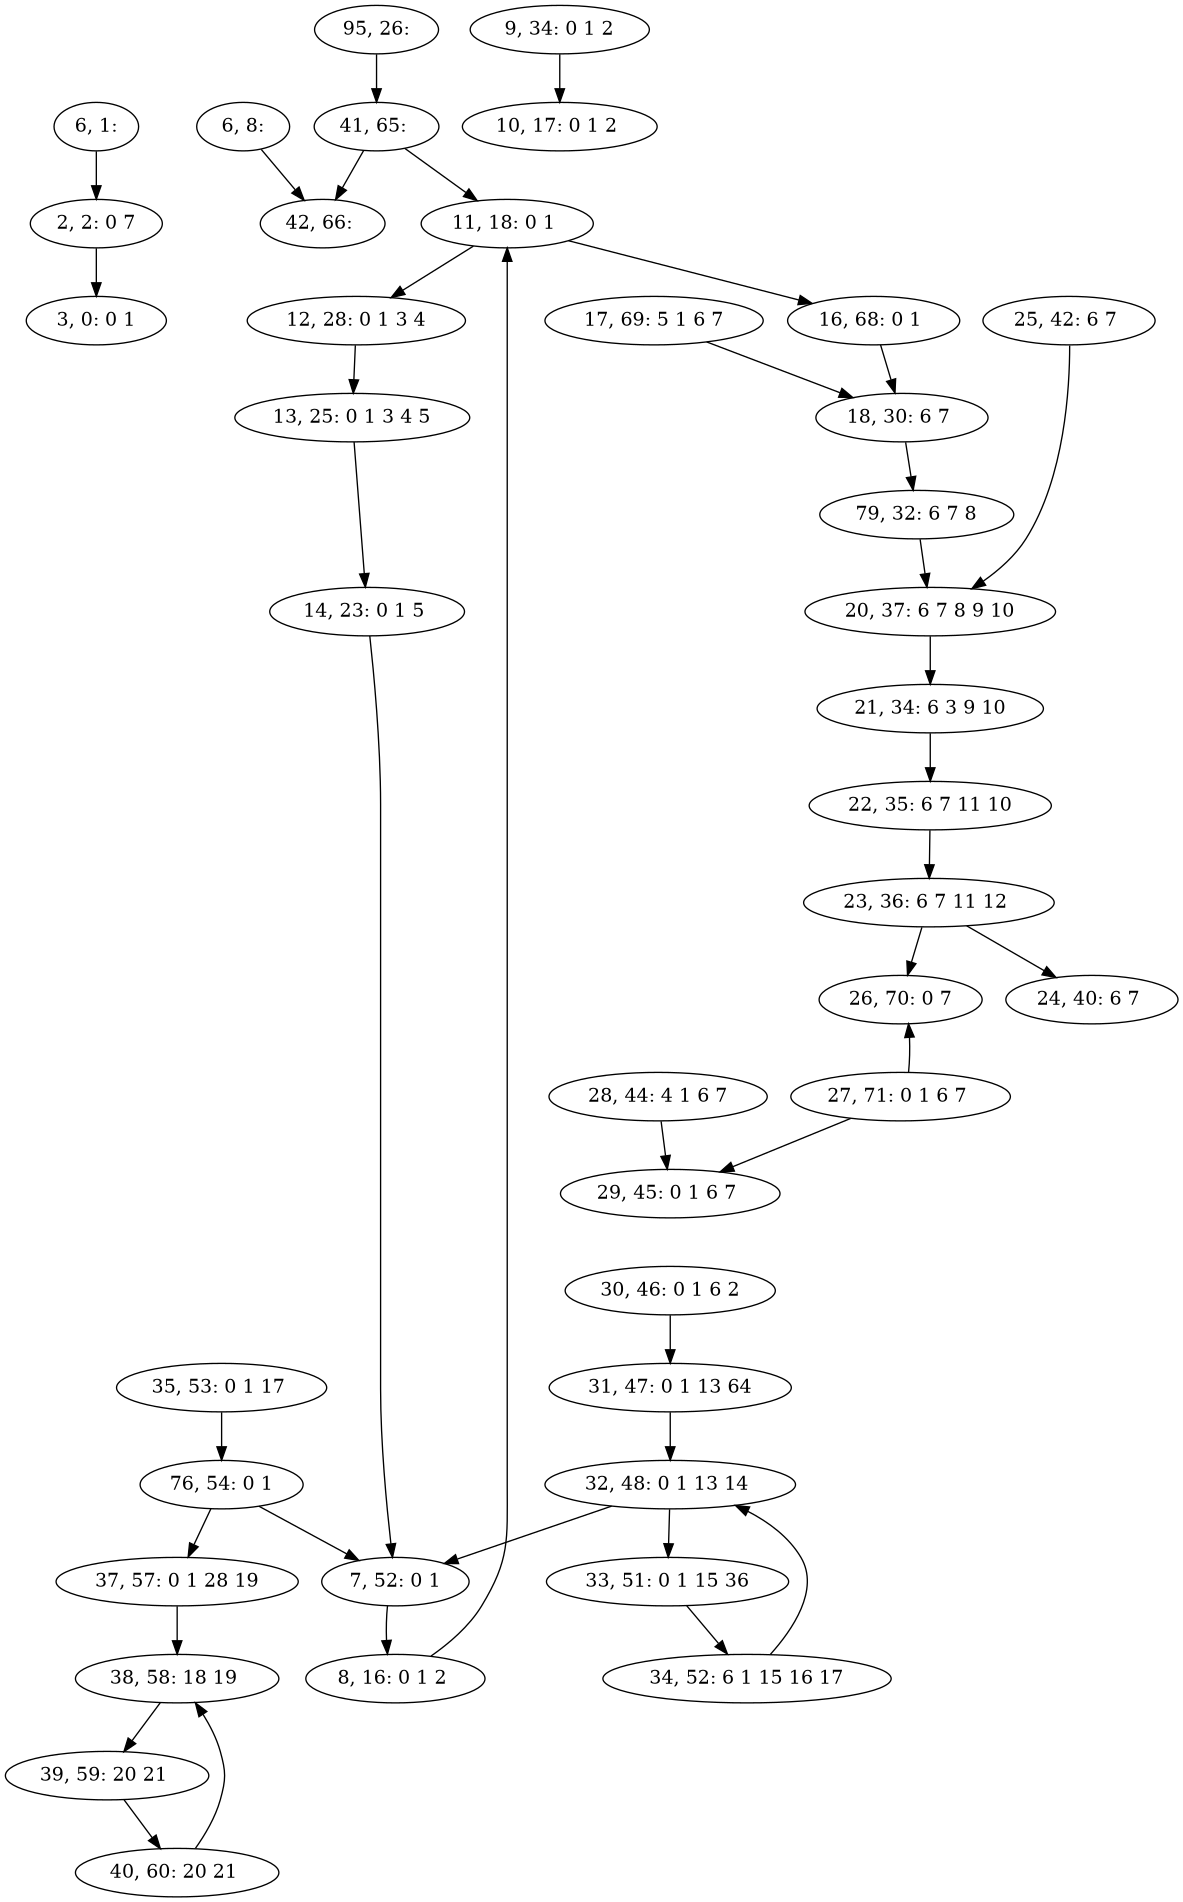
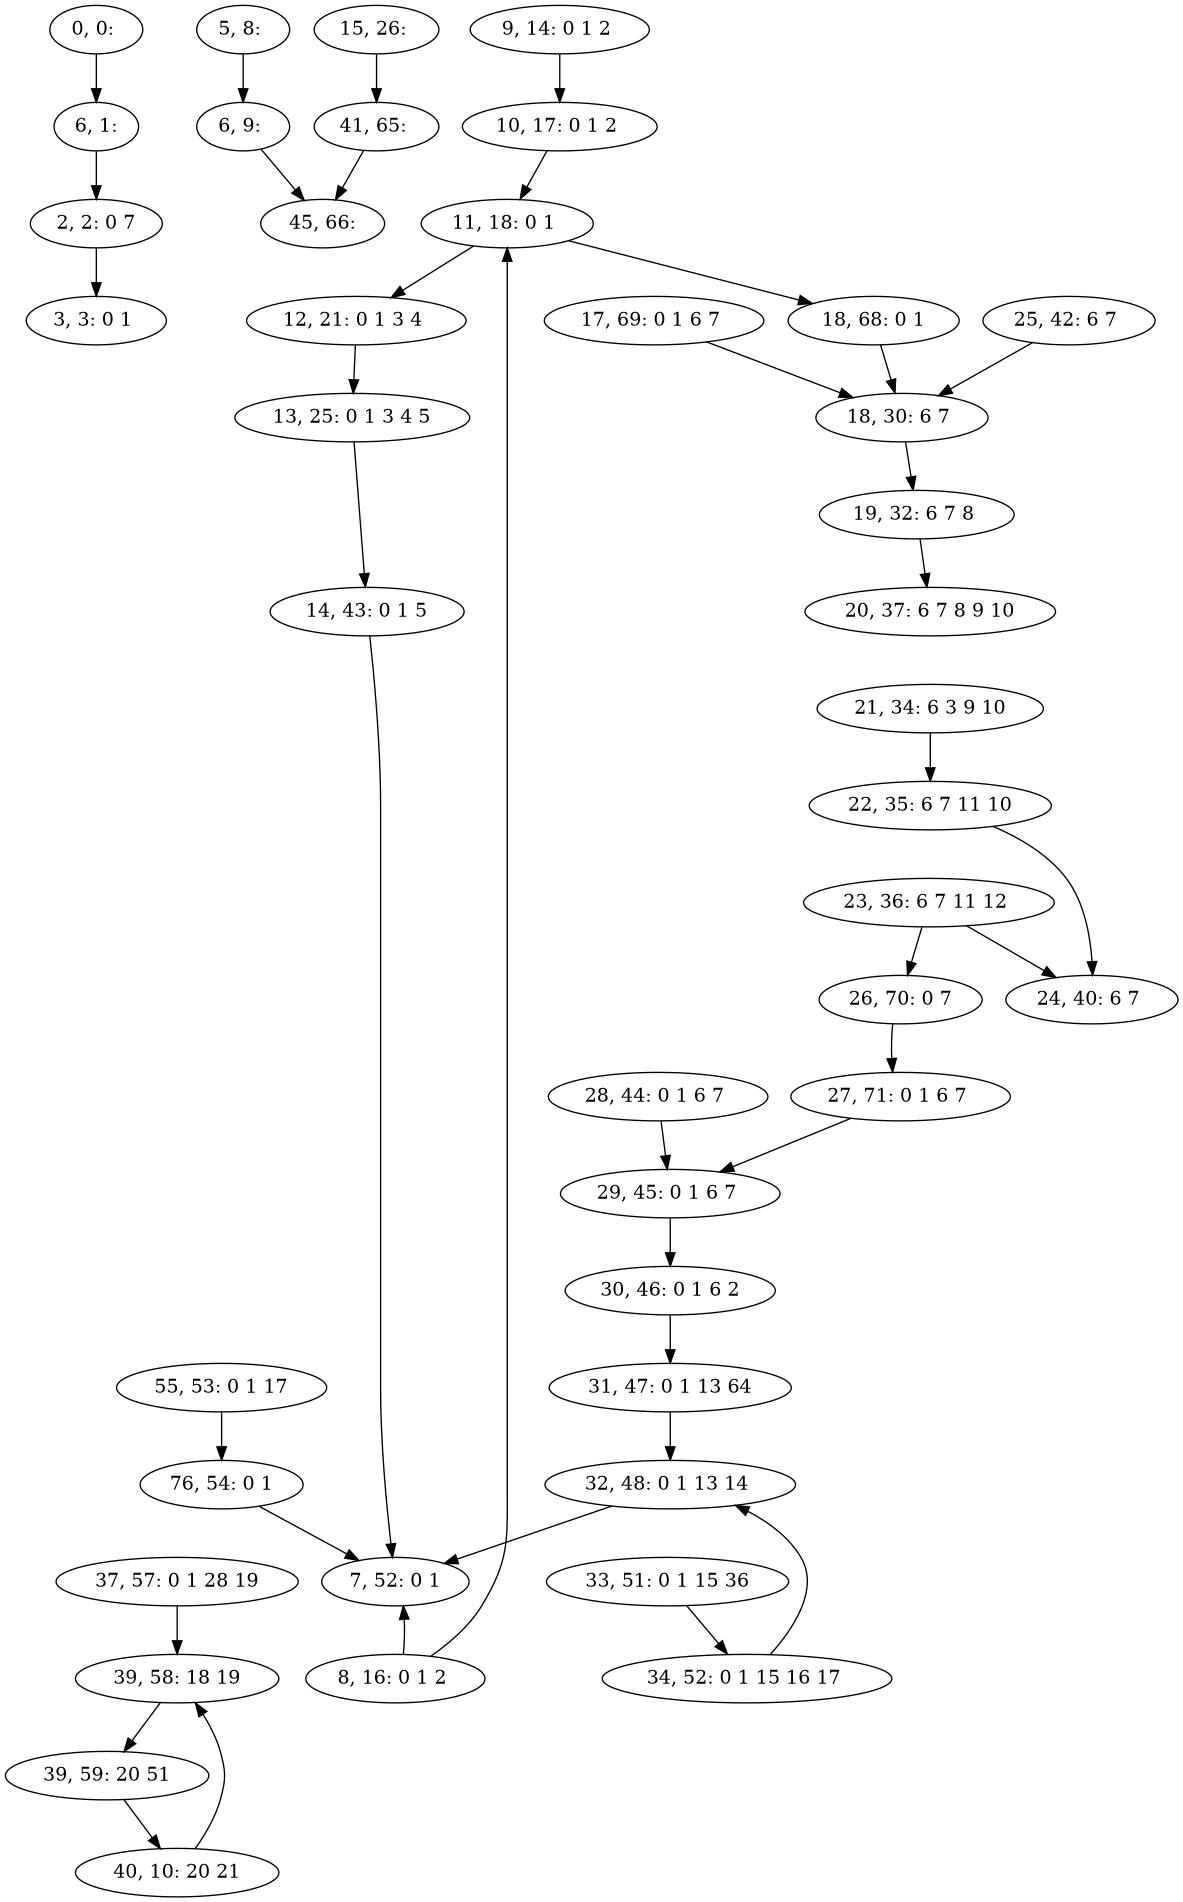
node "0, 0:": added
node "5, 8:": added
node "95, 26:": label "95, 26:" -> "15, 26:"
node "9, 34: 0 1 2": label "9, 34: 0 1 2" -> "9, 14: 0 1 2"
node "6, 8:": label "6, 8:" -> "6, 9:"
edge "41, 65:" -> "11, 18: 0 1": now "10, 17: 0 1 2" -> "11, 18: 0 1"
node "42, 66:": label "42, 66:" -> "45, 66:"
node "3, 0: 0 1": label "3, 0: 0 1" -> "3, 3: 0 1"
node "12, 28: 0 1 3 4": label "12, 28: 0 1 3 4" -> "12, 21: 0 1 3 4"
node "17, 69: 5 1 6 7": label "17, 69: 5 1 6 7" -> "17, 69: 0 1 6 7"
node "16, 68: 0 1": label "16, 68: 0 1" -> "18, 68: 0 1"
edge "25, 42: 6 7" -> "20, 37: 6 7 8 9 10": now "25, 42: 6 7" -> "18, 30: 6 7"
node "79, 32: 6 7 8": label "79, 32: 6 7 8" -> "19, 32: 6 7 8"
node "14, 23: 0 1 5": label "14, 23: 0 1 5" -> "14, 43: 0 1 5"
edge "20, 37: 6 7 8 9 10" -> "21, 34: 6 3 9 10": removed
edge "22, 35: 6 7 11 10" -> "23, 36: 6 7 11 12": now "22, 35: 6 7 11 10" -> "24, 40: 6 7"
edge "27, 71: 0 1 6 7" -> "26, 70: 0 7": reversed
node "28, 44: 4 1 6 7": label "28, 44: 4 1 6 7" -> "28, 44: 0 1 6 7"
edge "29, 45: 0 1 6 7" -> "30, 46: 0 1 6 2": added
node "35, 53: 0 1 17": label "35, 53: 0 1 17" -> "55, 53: 0 1 17"
edge "76, 54: 0 1" -> "37, 57: 0 1 28 19": removed
edge "32, 48: 0 1 13 14" -> "33, 51: 0 1 15 36": removed
edge "7, 52: 0 1" -> "8, 16: 0 1 2": reversed
node "38, 58: 18 19": label "38, 58: 18 19" -> "39, 58: 18 19"
node "34, 52: 6 1 15 16 17": label "34, 52: 6 1 15 16 17" -> "34, 52: 0 1 15 16 17"
node "39, 59: 20 21": label "39, 59: 20 21" -> "39, 59: 20 51"
node "40, 60: 20 21": label "40, 60: 20 21" -> "40, 10: 20 21"
